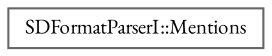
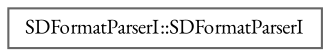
node "SDFormatParserI::Mentions": label "SDFormatParserI::Mentions" -> "SDFormatParserI::SDFormatParserI"
